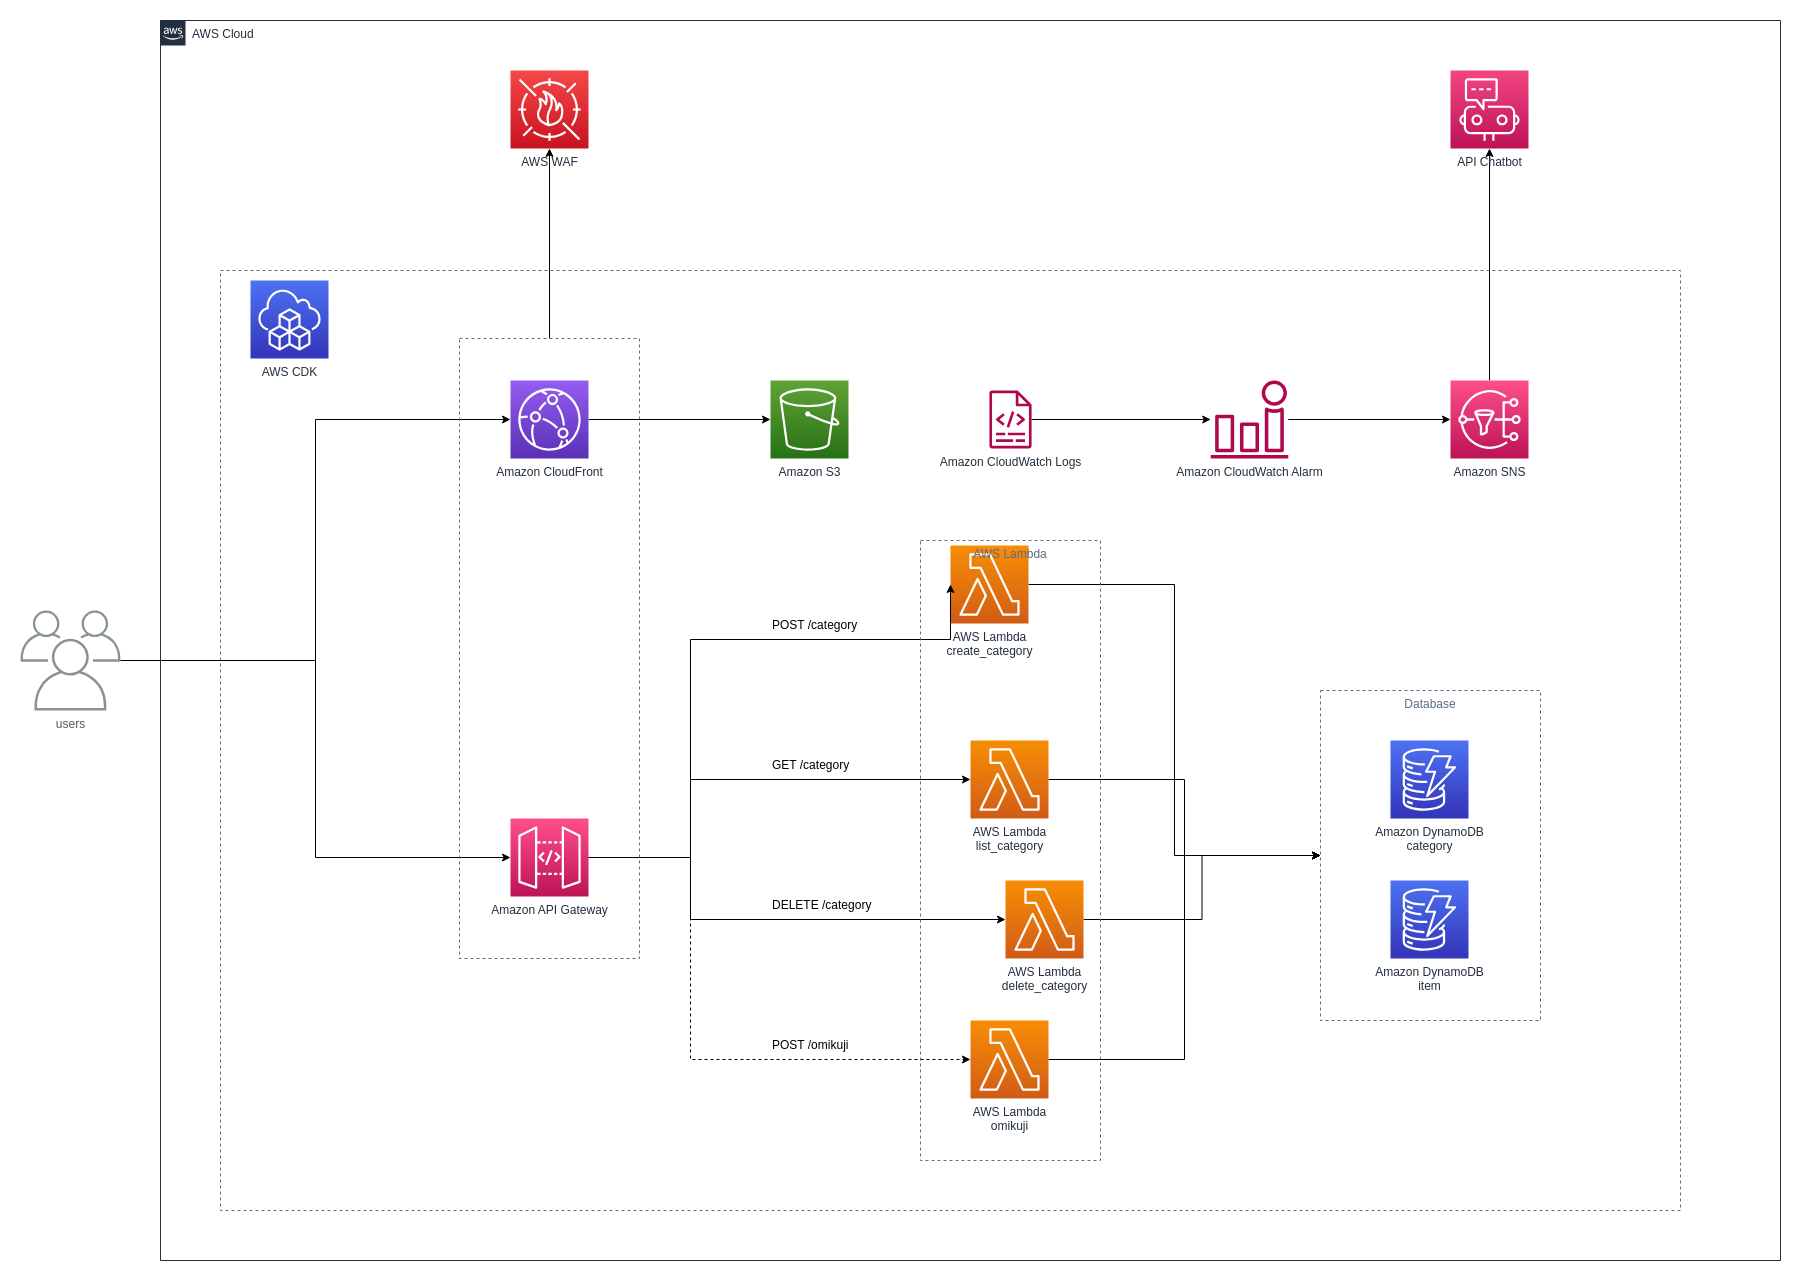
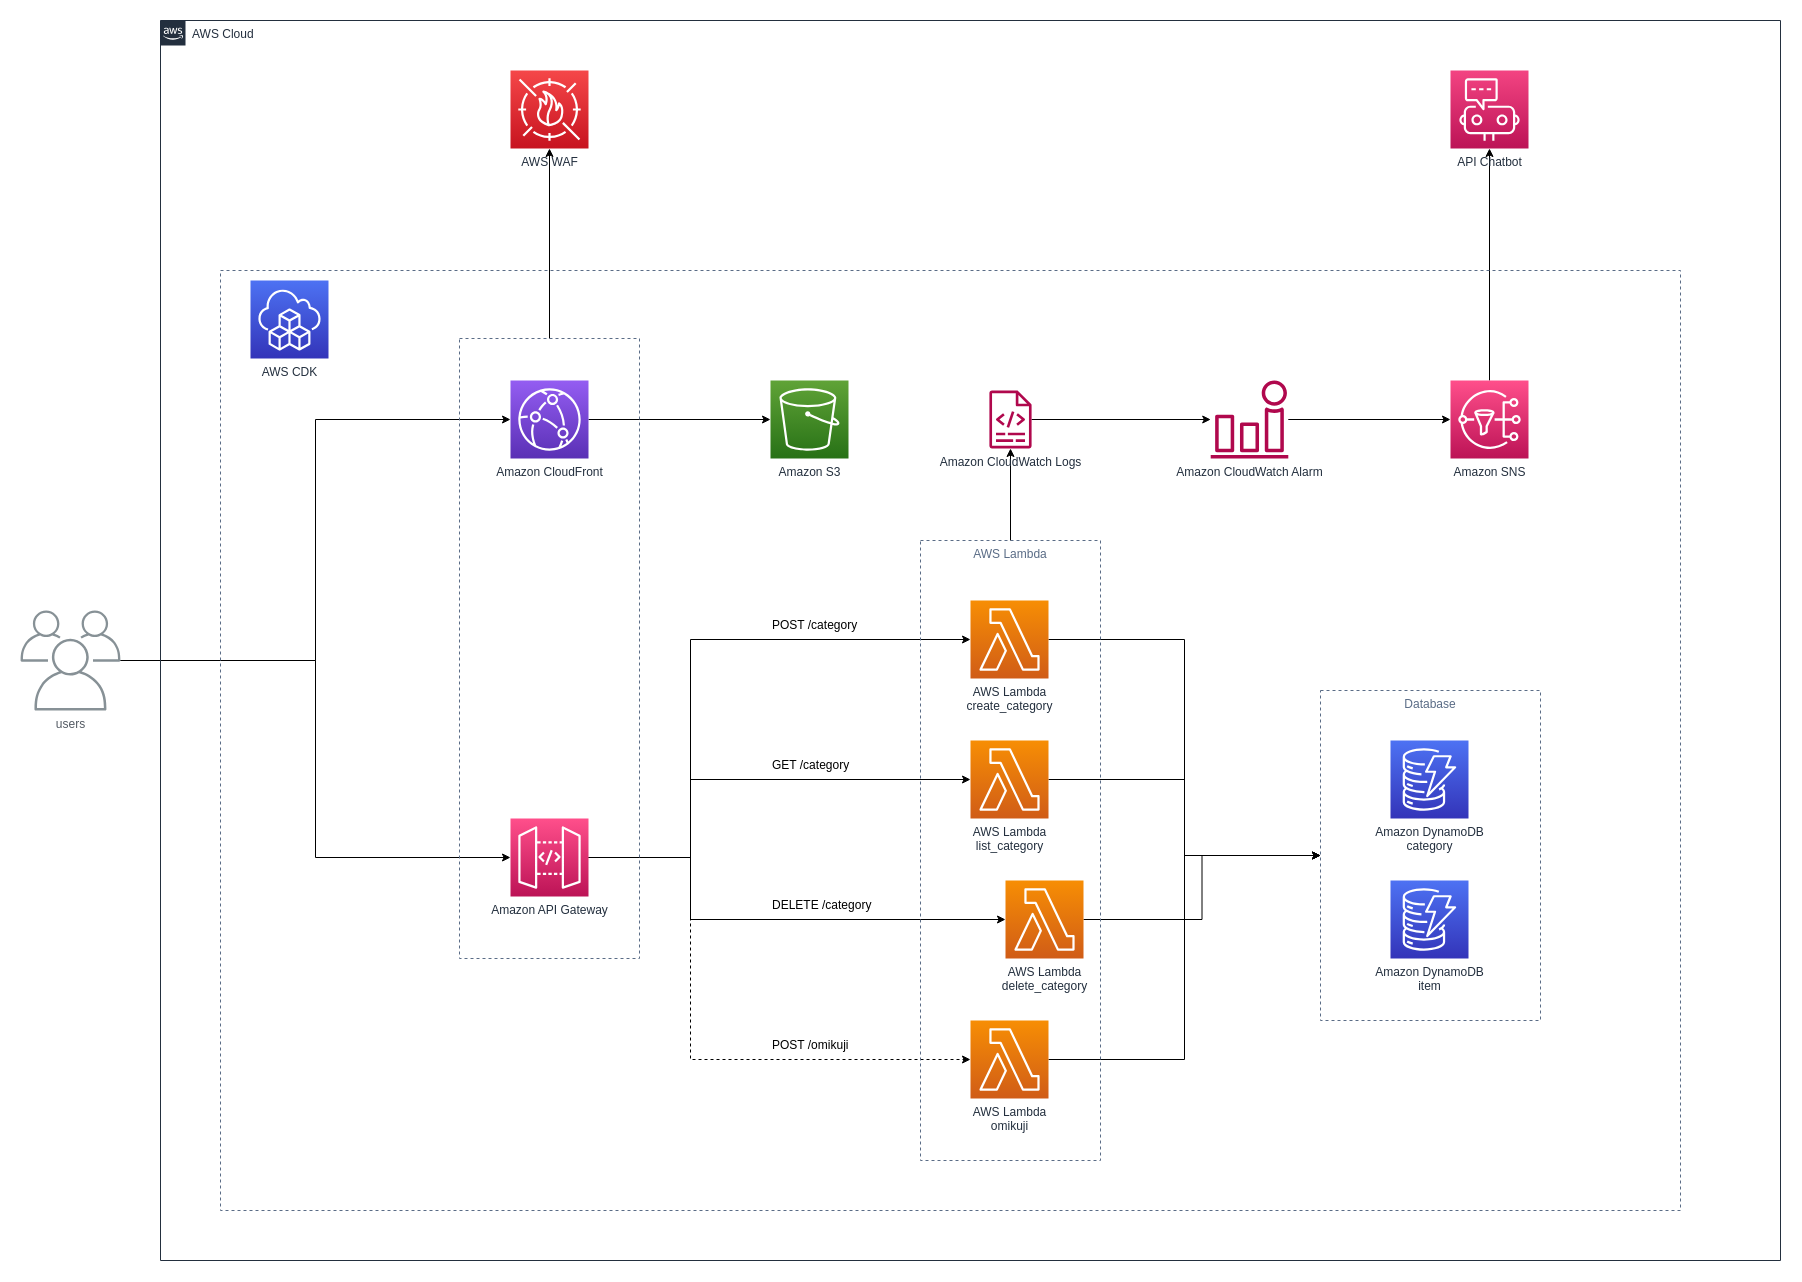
edge "AWS Lambda" -> "Amazon CloudWatch Logs": added
node "AWS Lambda create_category": moved (990, 585) -> (1010, 640)
